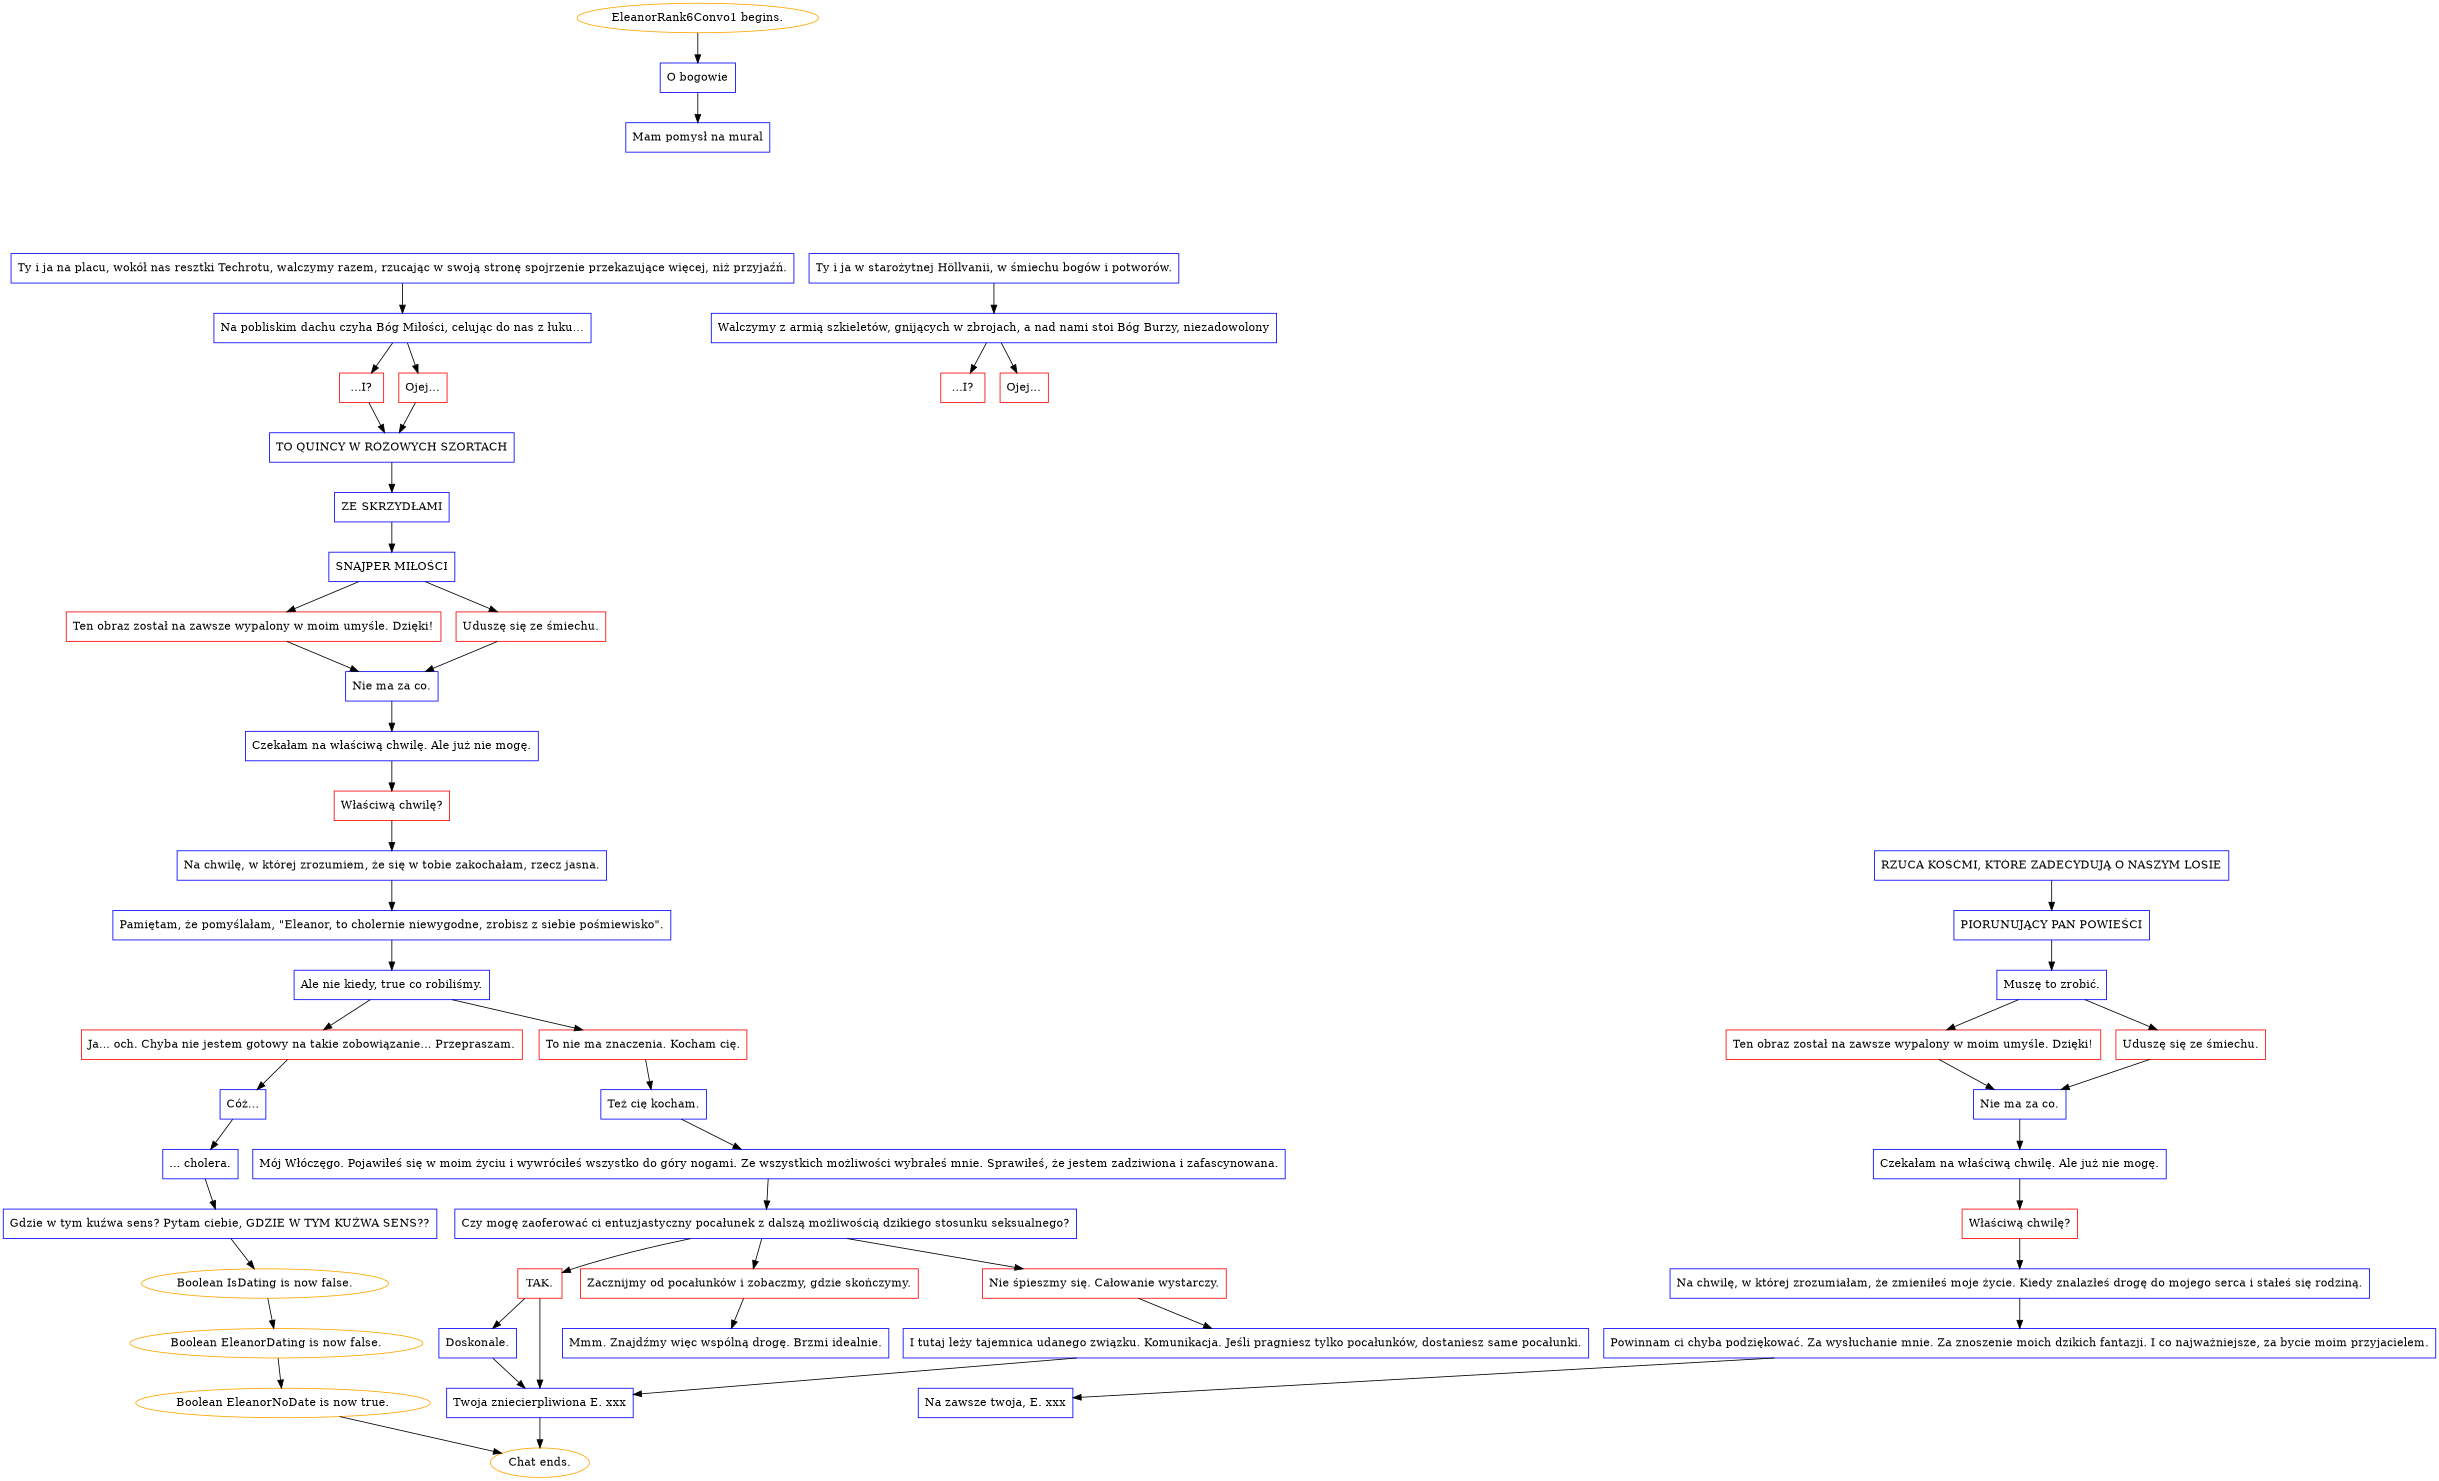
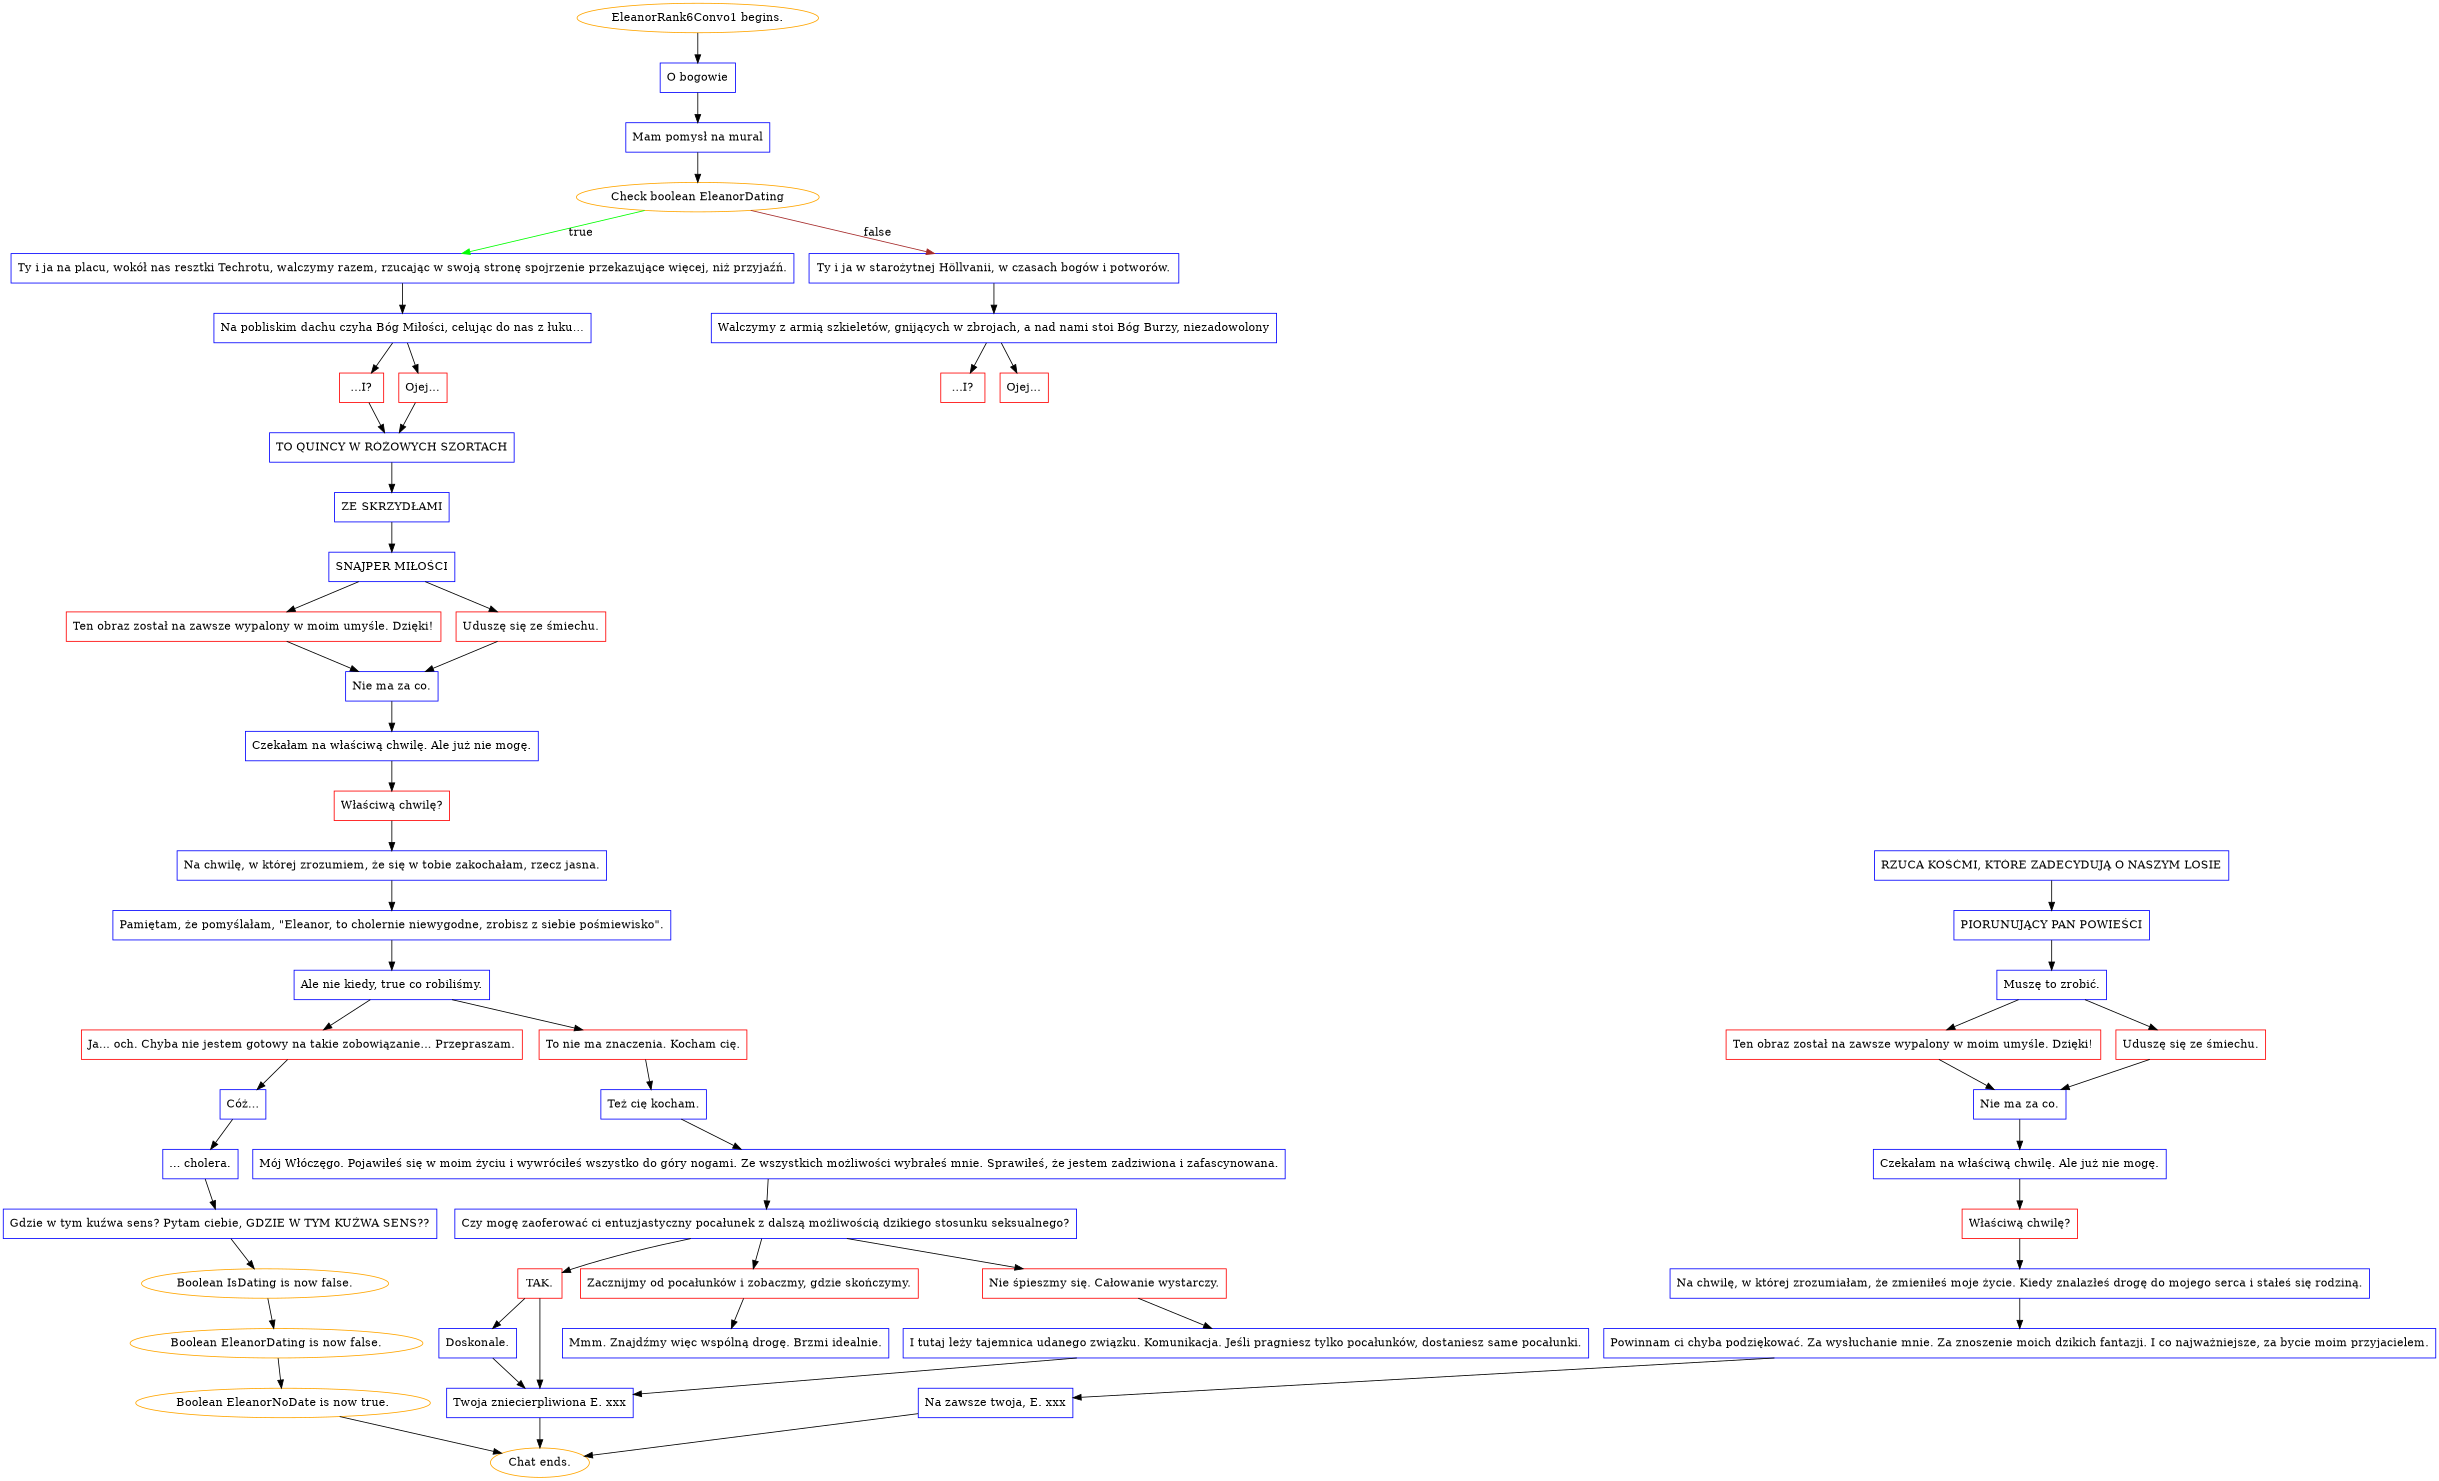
node "Check boolean EleanorDating": added
node "Ty i ja w starożytnej Höllvanii, w śmiechu bogów i potworów.": label "Ty i ja w starożytnej Höllvanii, w śmiechu bogów i potworów." -> "Ty i ja w starożytnej Höllvanii, w czasach bogów i potworów."
edge "Na zawsze twoja, E. xxx" -> "Chat ends.": added
